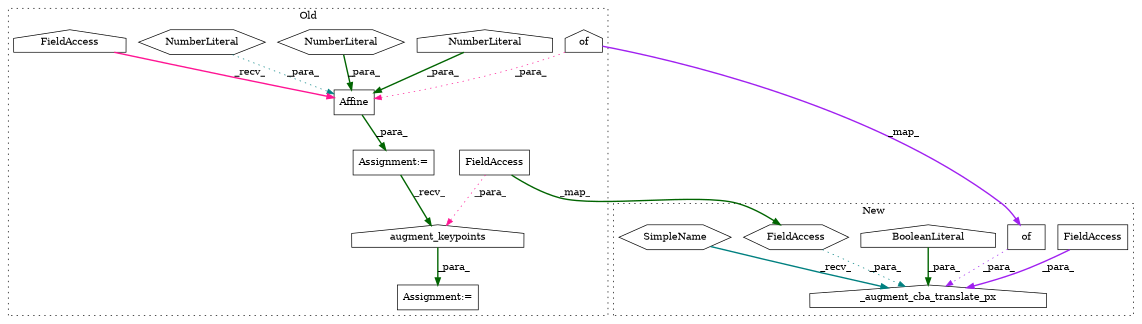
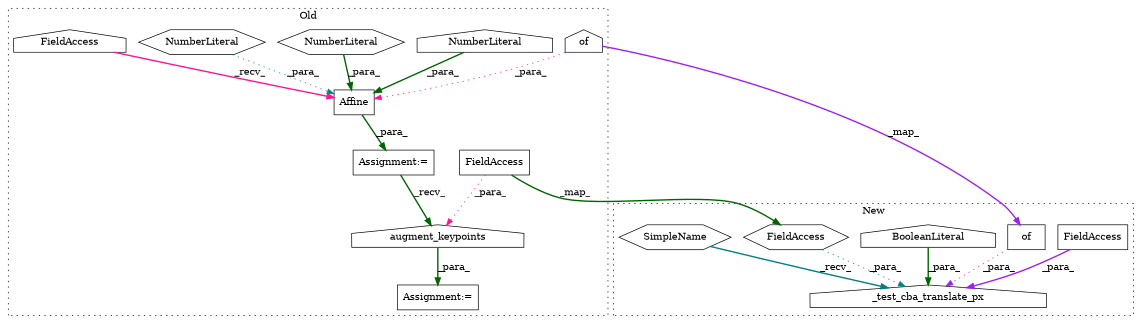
node "_augment_cba_translate_px": label "_augment_cba_translate_px" -> "_test_cba_translate_px"
